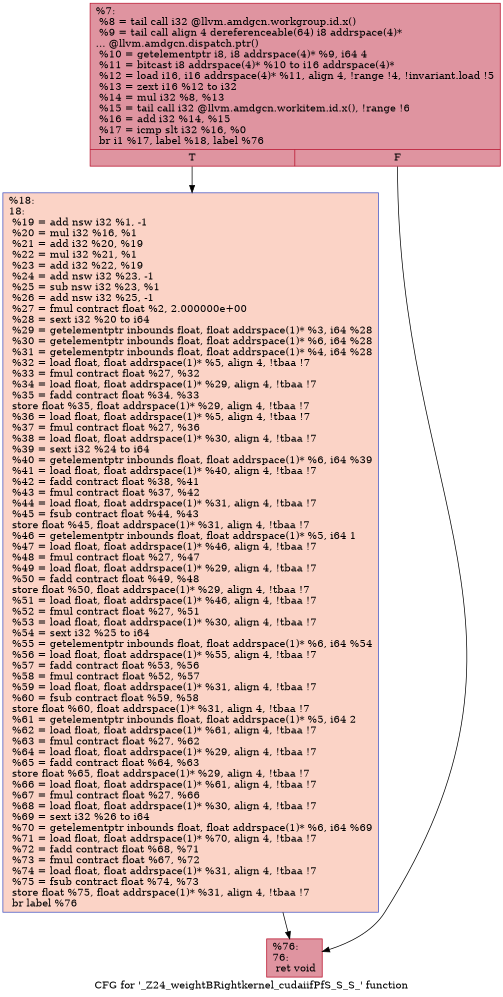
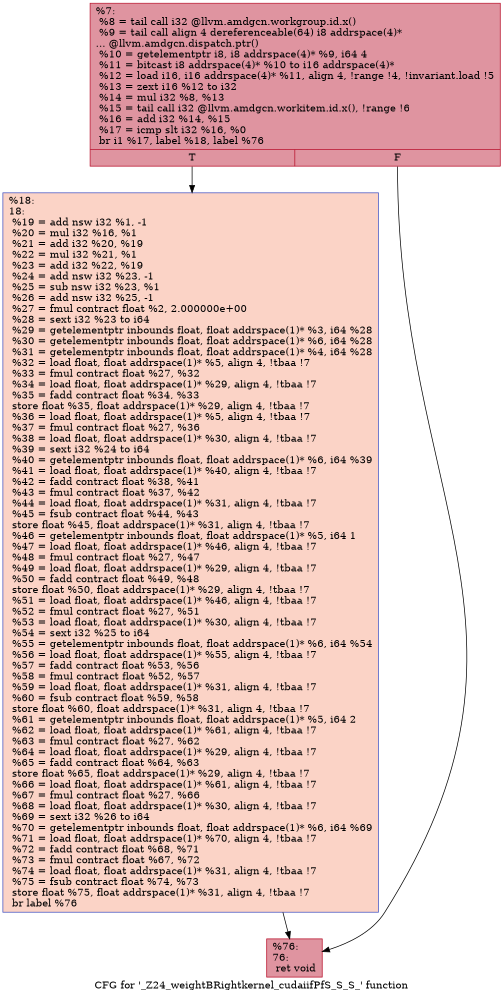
node "%18:": text "%28 = sext i32 %20 to i64" -> "%28 = sext i32 %23 to i64"
